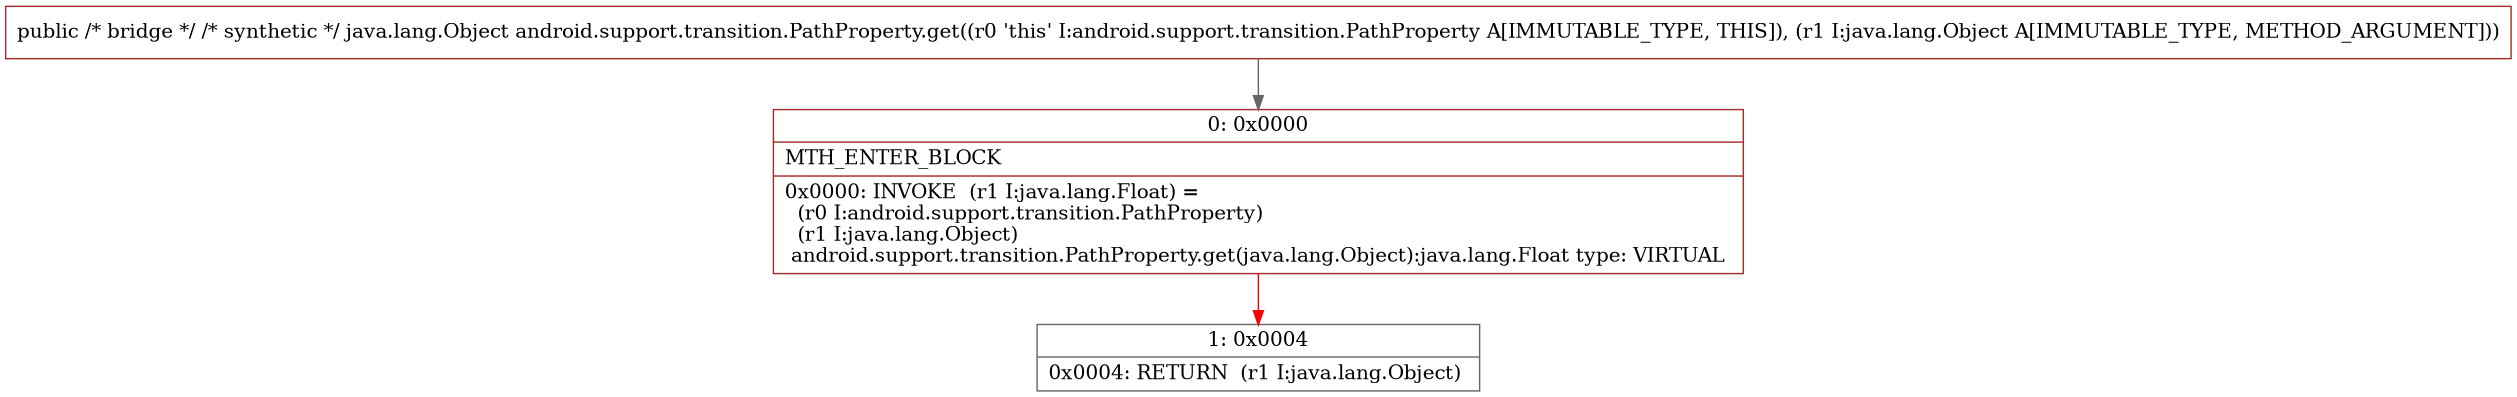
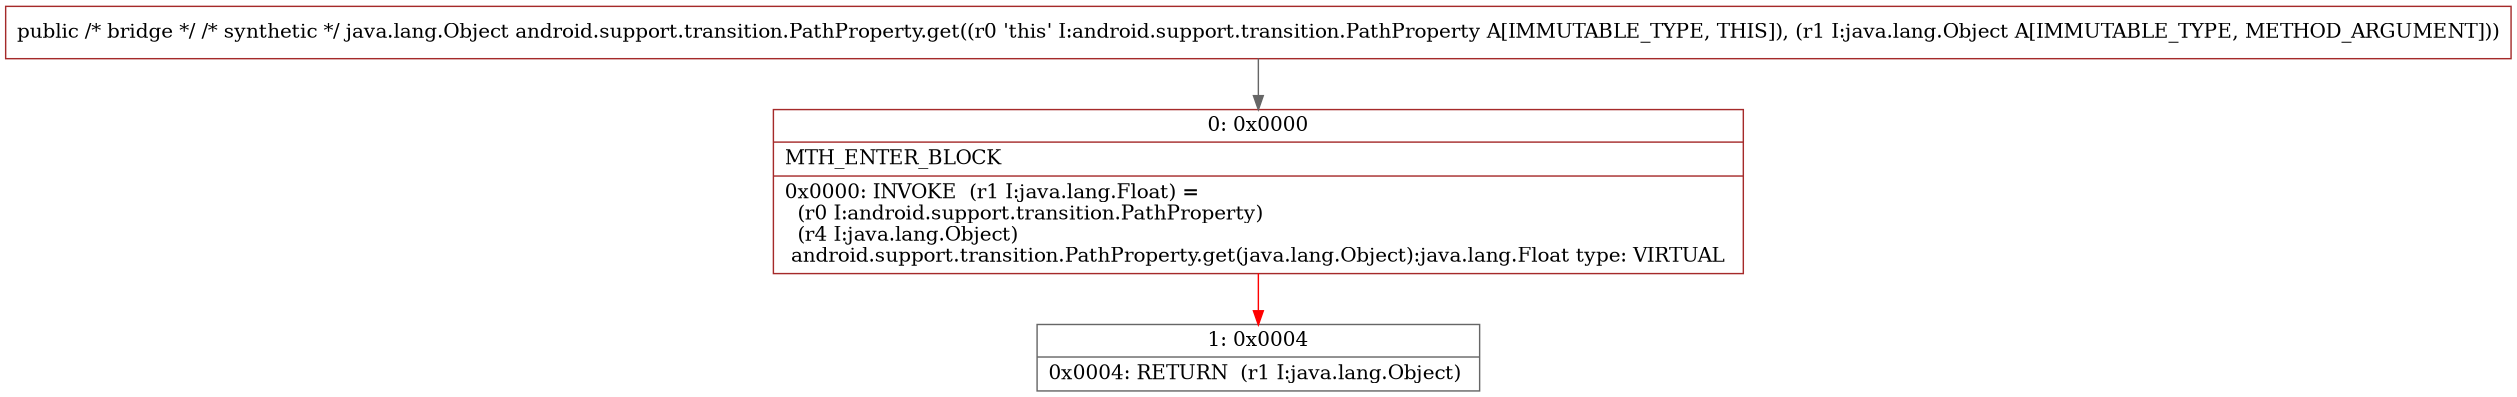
node "0: 0x0000": text "(r1 I:java.lang.Object)" -> "(r4 I:java.lang.Object)"
